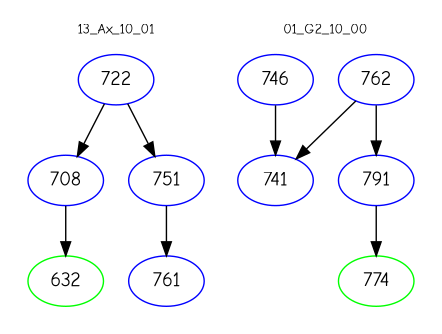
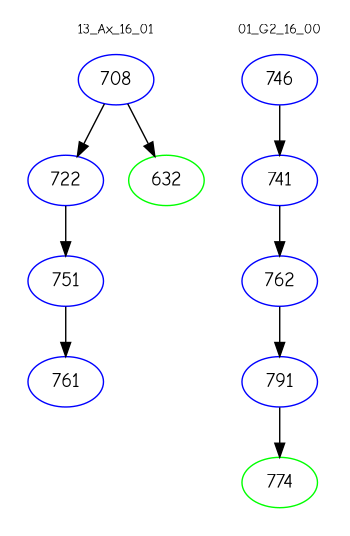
cluster "13_Ax_10_01": label "13_Ax_10_01" -> "13_Ax_16_01"
cluster "01_G2_10_00": label "01_G2_10_00" -> "01_G2_16_00"
edge "722" -> "708": reversed
edge "762" -> "741": reversed
